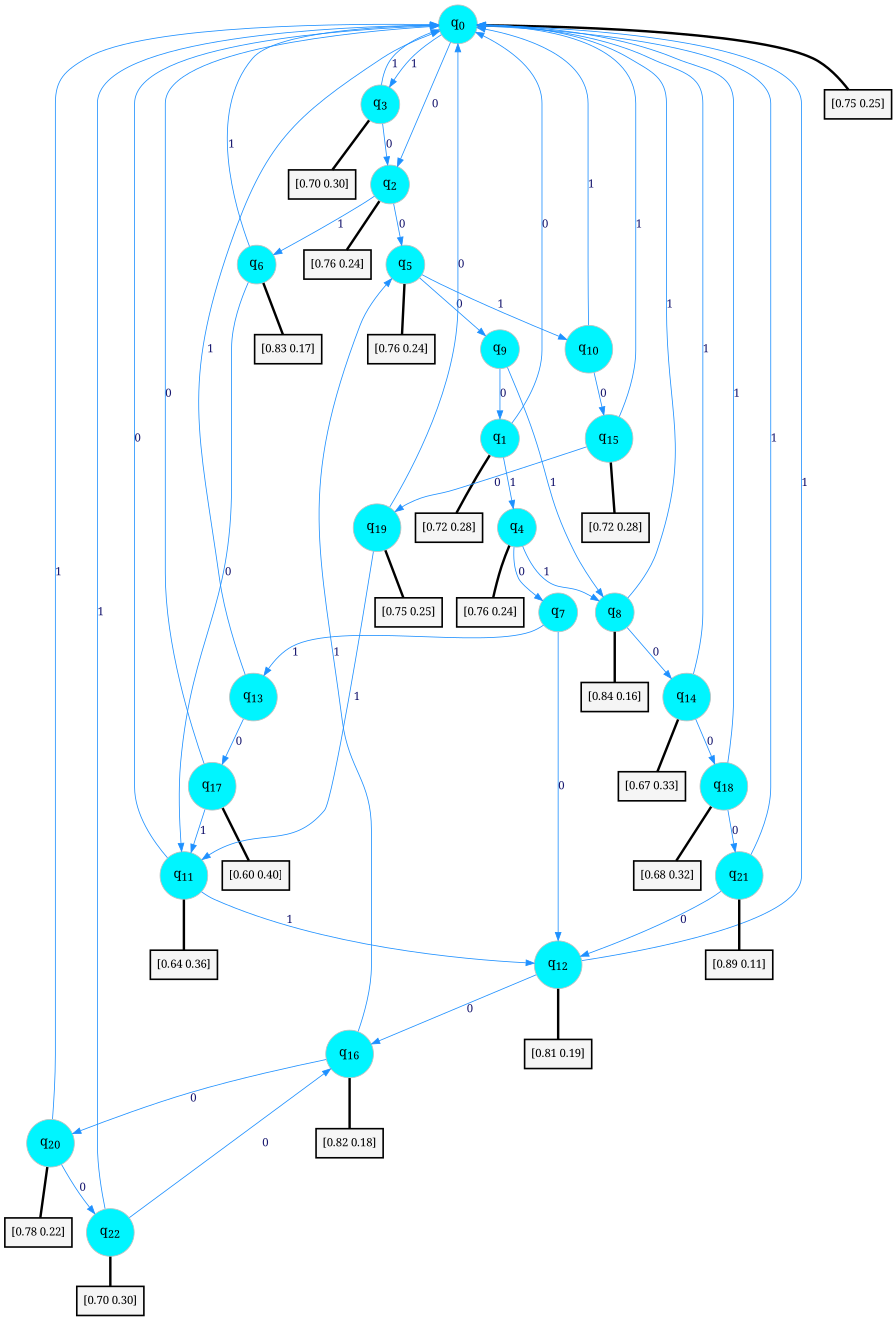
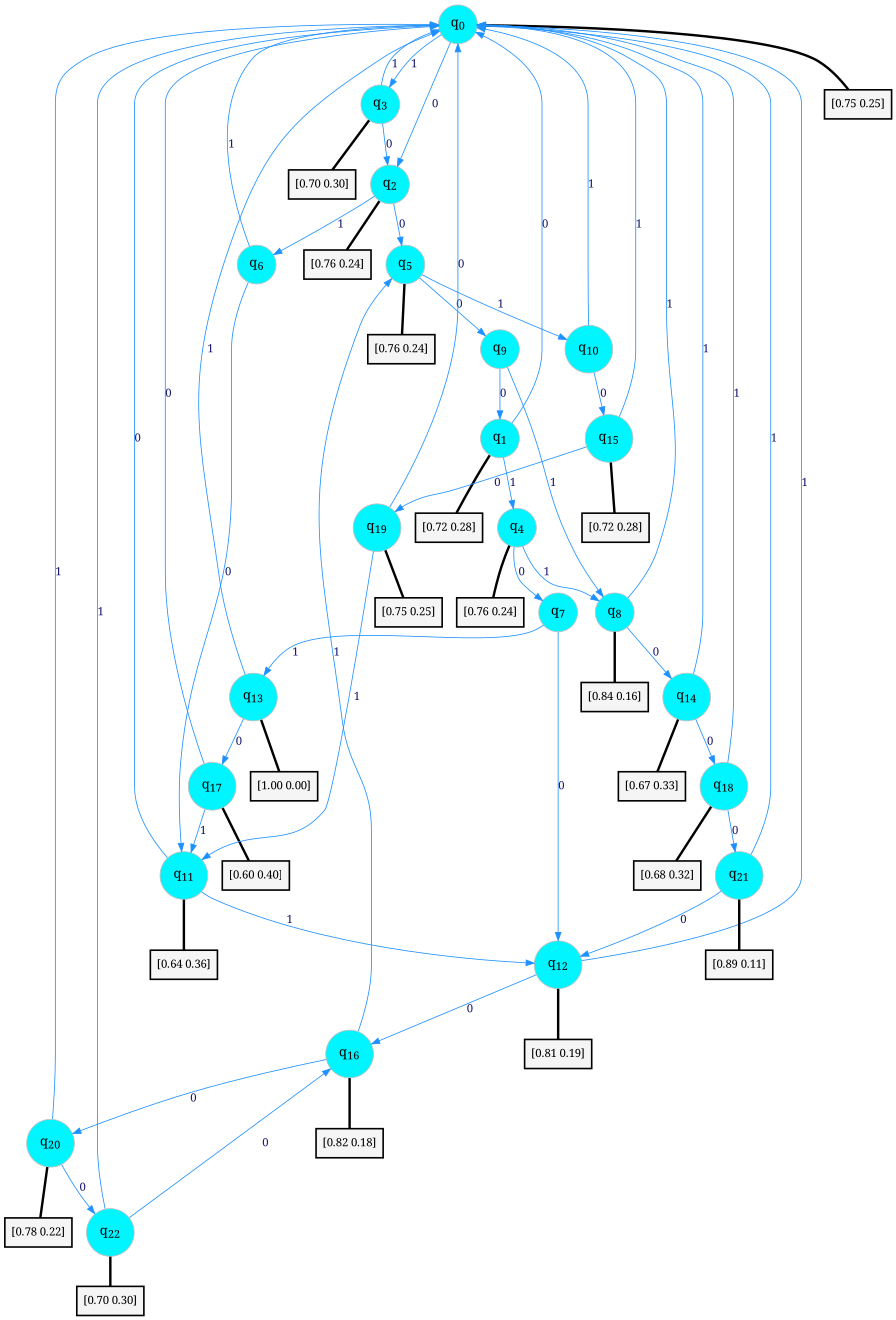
node "[0.83 0.17]": removed
node "[1.00 0.00]": added
